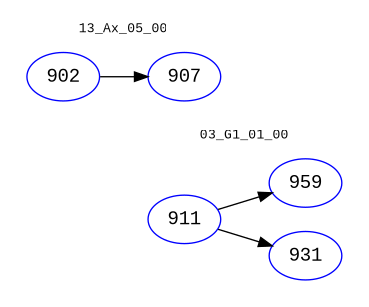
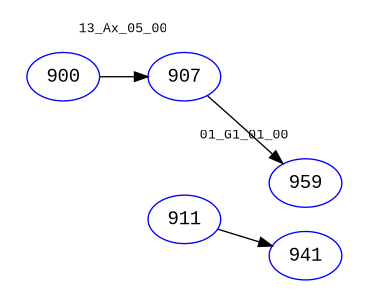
node "902": label "902" -> "900"
cluster "03_G1_01_00": label "03_G1_01_00" -> "01_G1_01_00"
edge "911" -> "959": now "907" -> "959"
node "931": label "931" -> "941"
